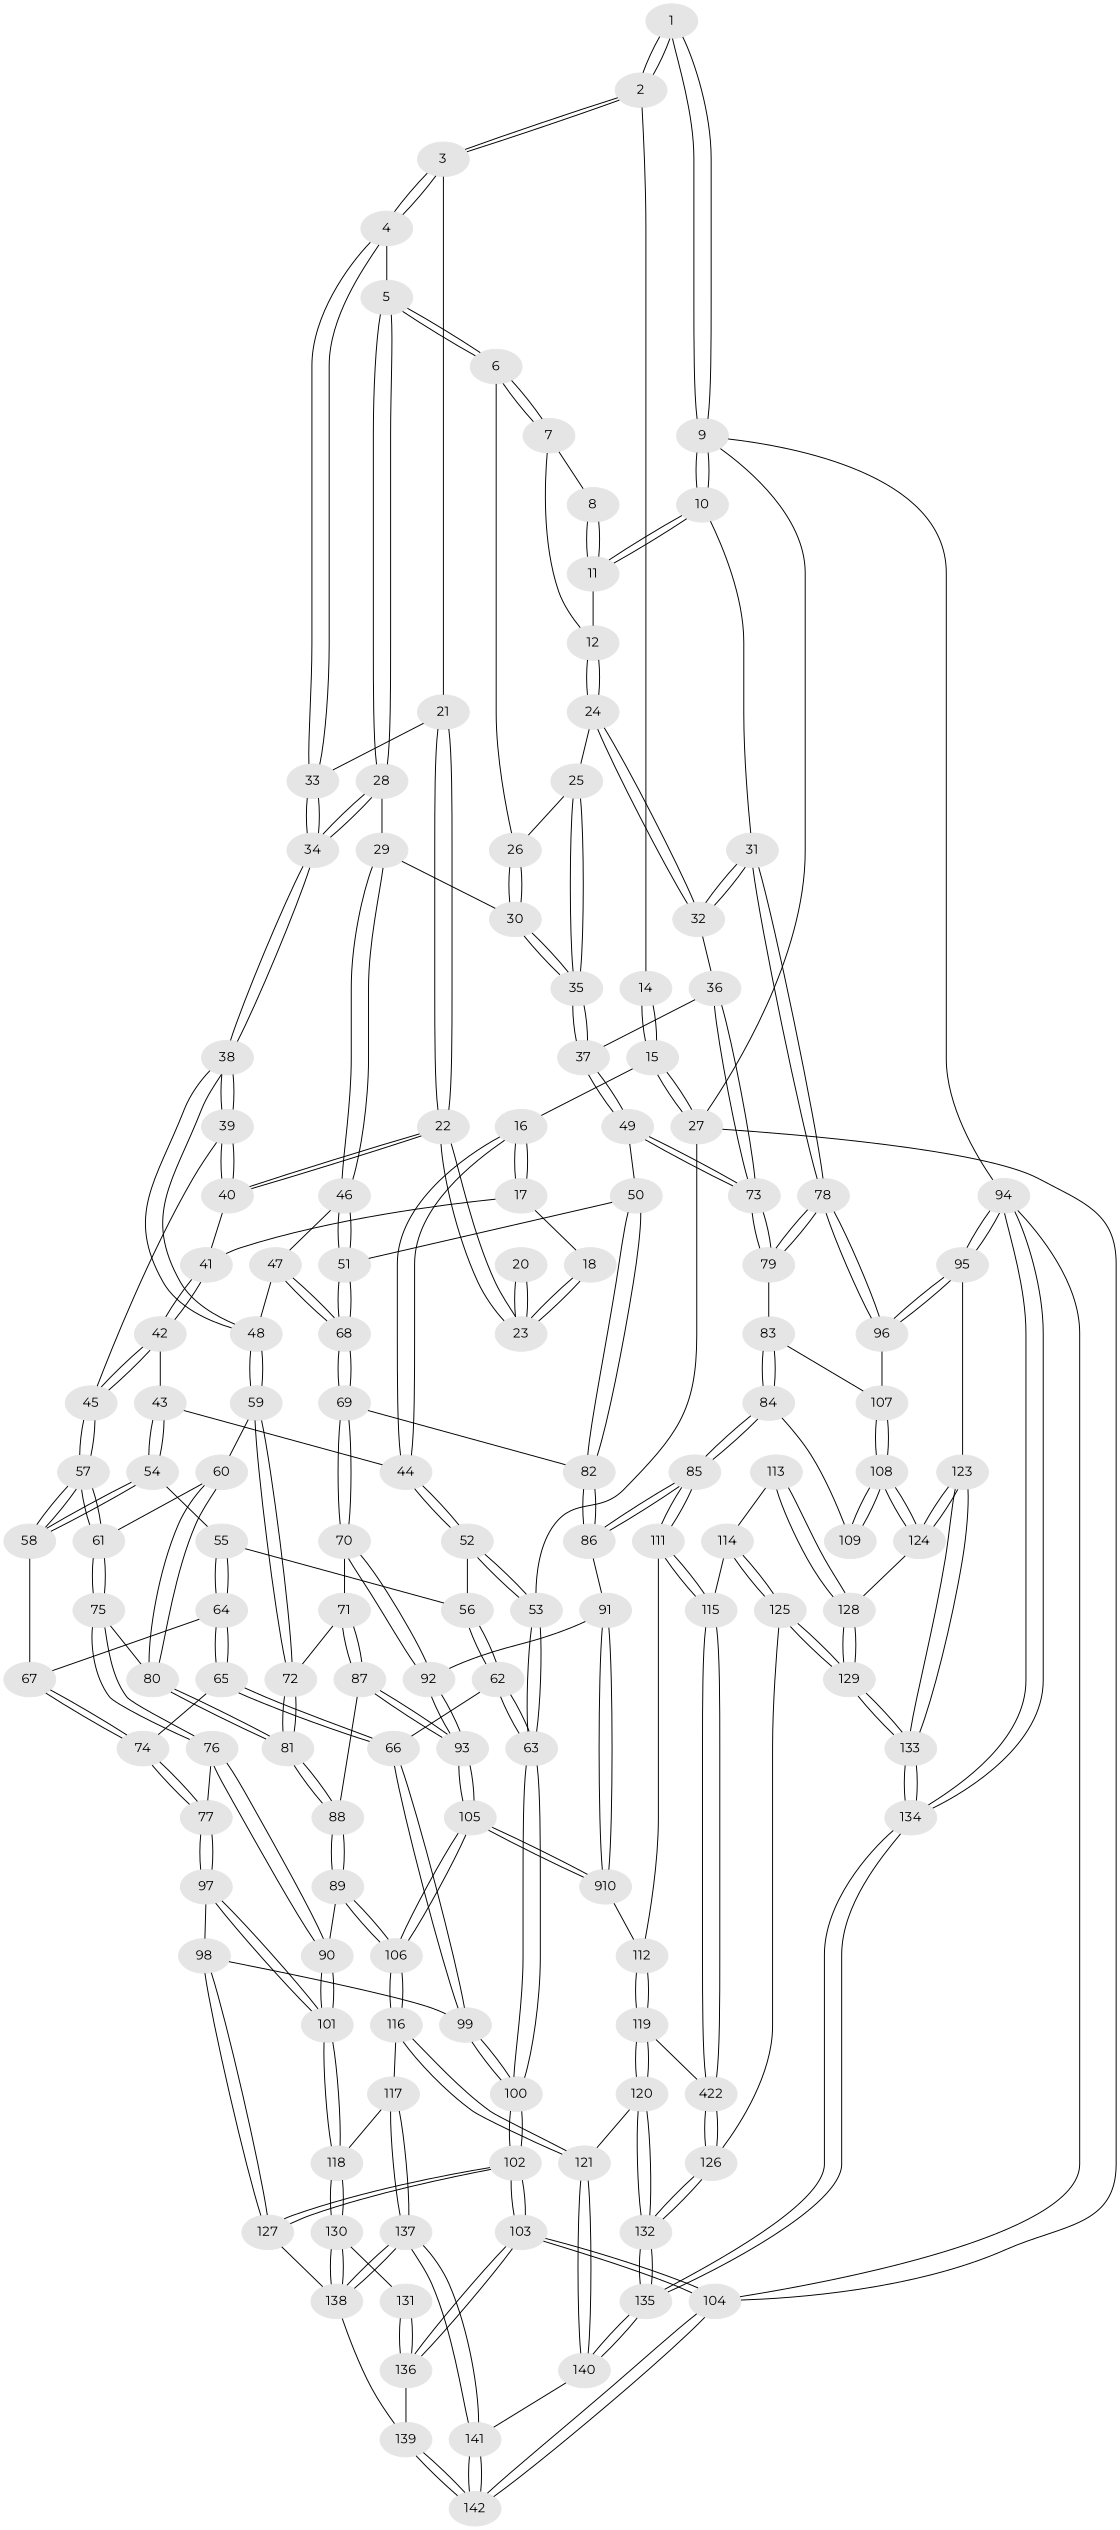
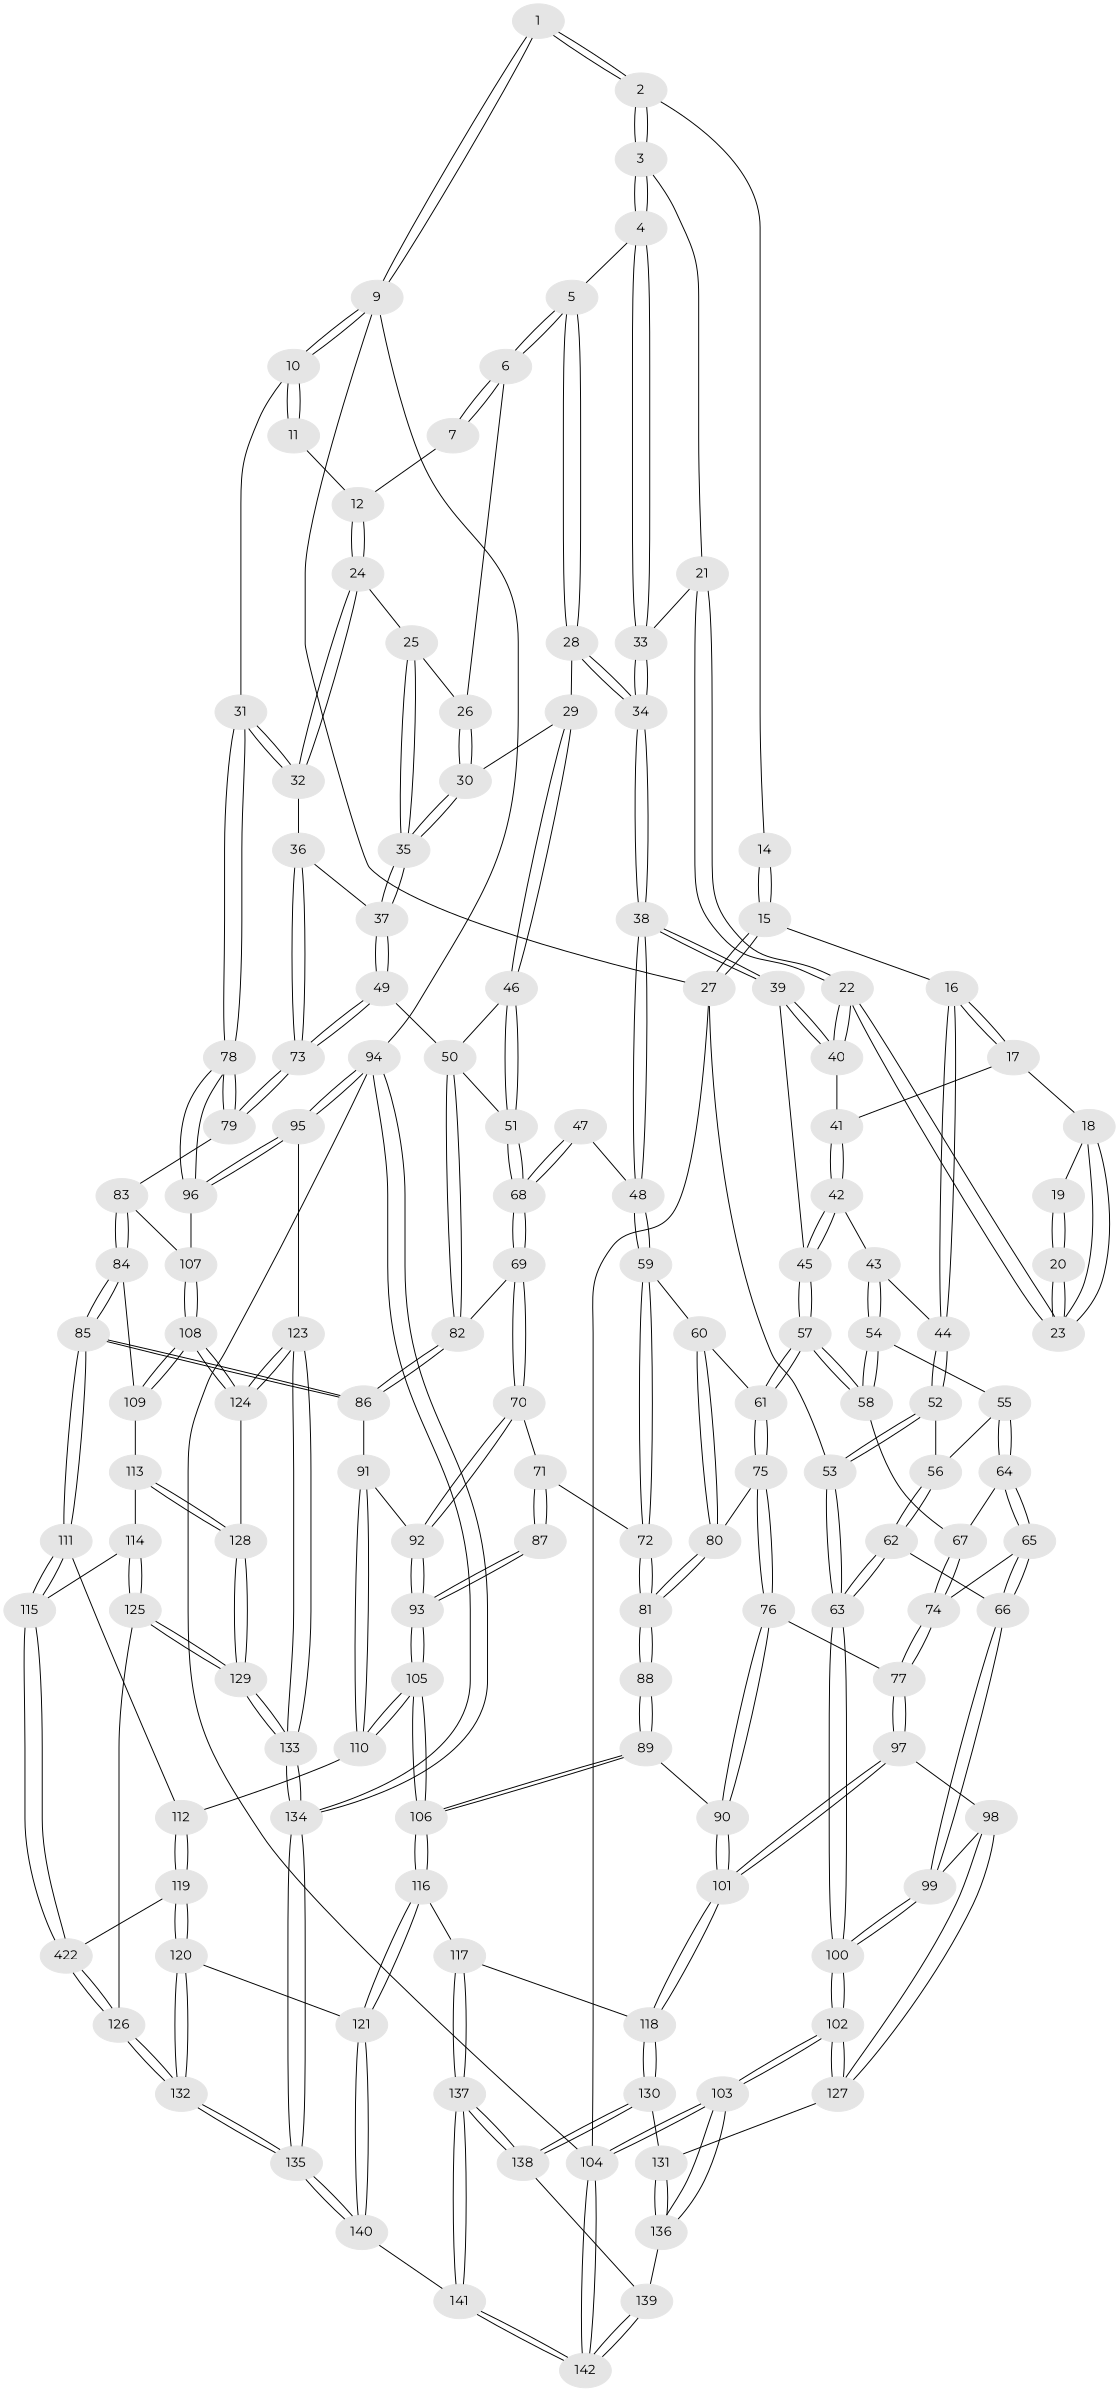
node "8": removed
node "19": added
edge "46" -- "47": now "46" -- "50"
edge "109" -- "113": added
edge "87" -- "88": removed
node "910": label "910" -> "110"
edge "127" -- "138": now "127" -- "131"
